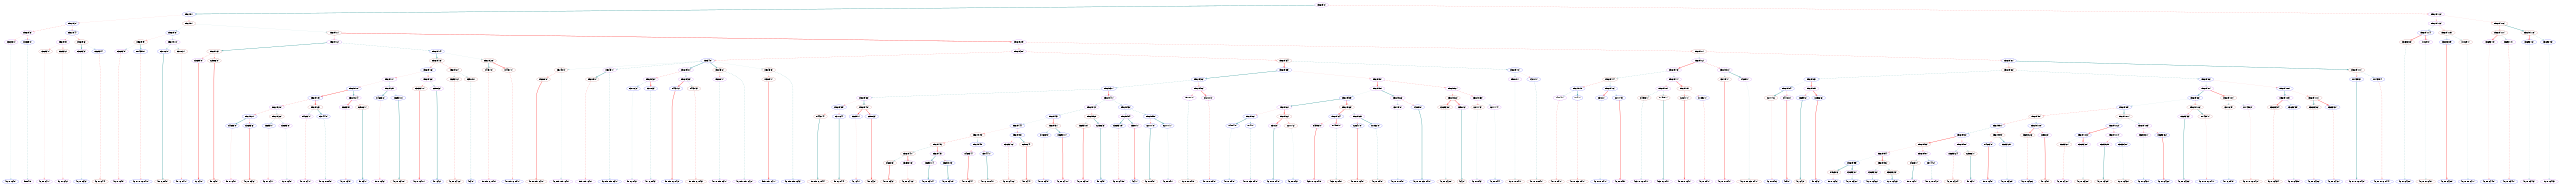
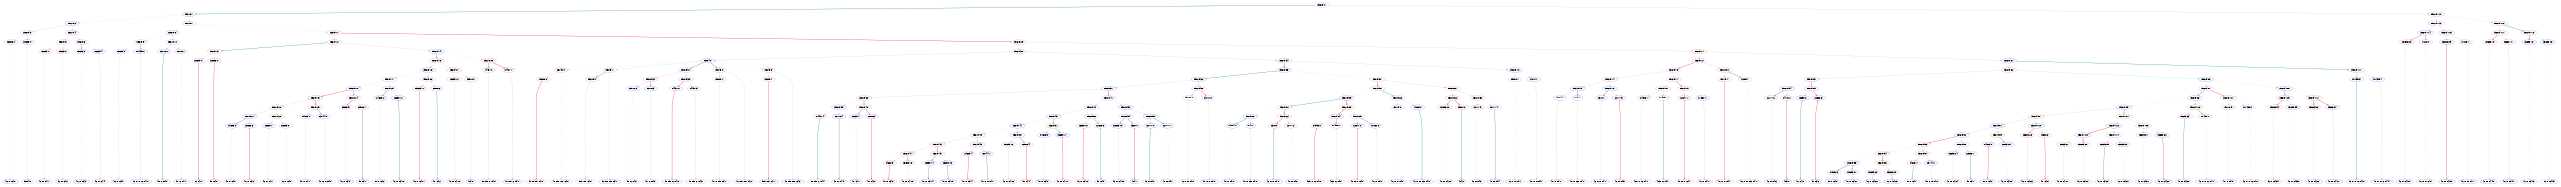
edge "L2777(4)" -> "[C  E  A](4)": style dotted -> bold
